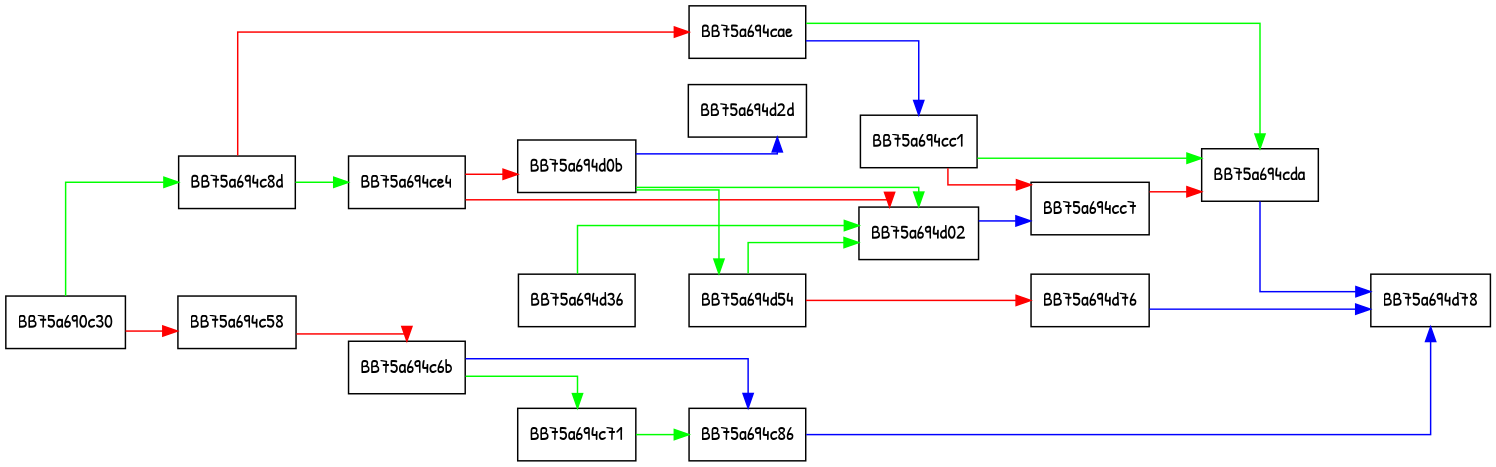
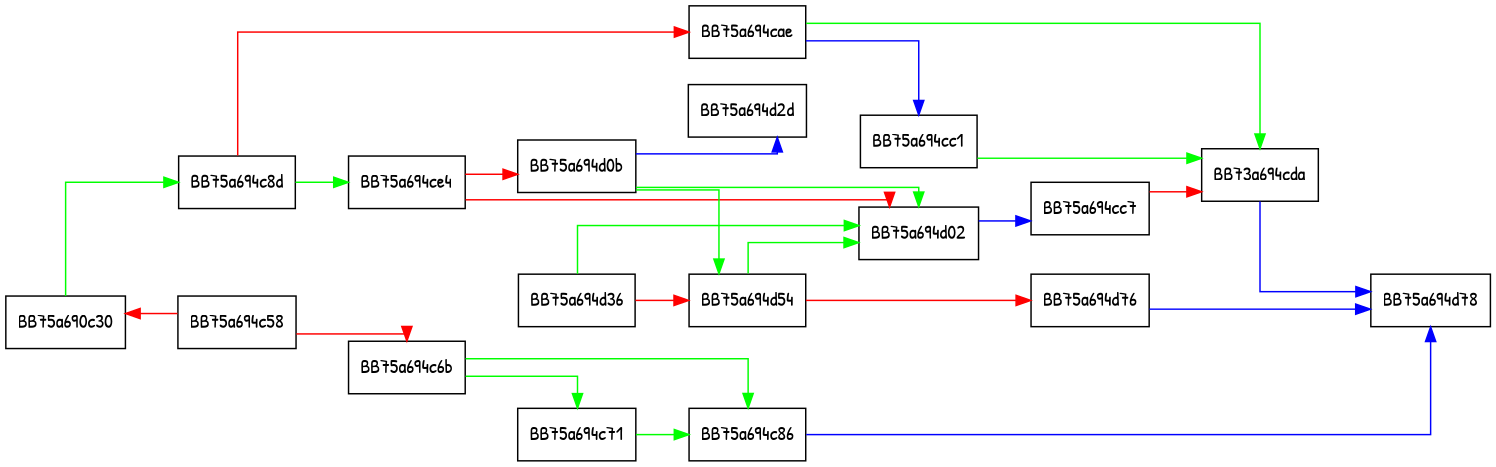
node "BB75a694cda": label "BB75a694cda" -> "BB73a694cda"
edge "BB75a694cc1" -> "BB75a694cc7": removed
edge "BB75a694d36" -> "BB75a694d54": added
edge "BB75a690c30" -> "BB75a694c58": reversed
edge "BB75a694c6b" -> "BB75a694c86": color blue -> green
